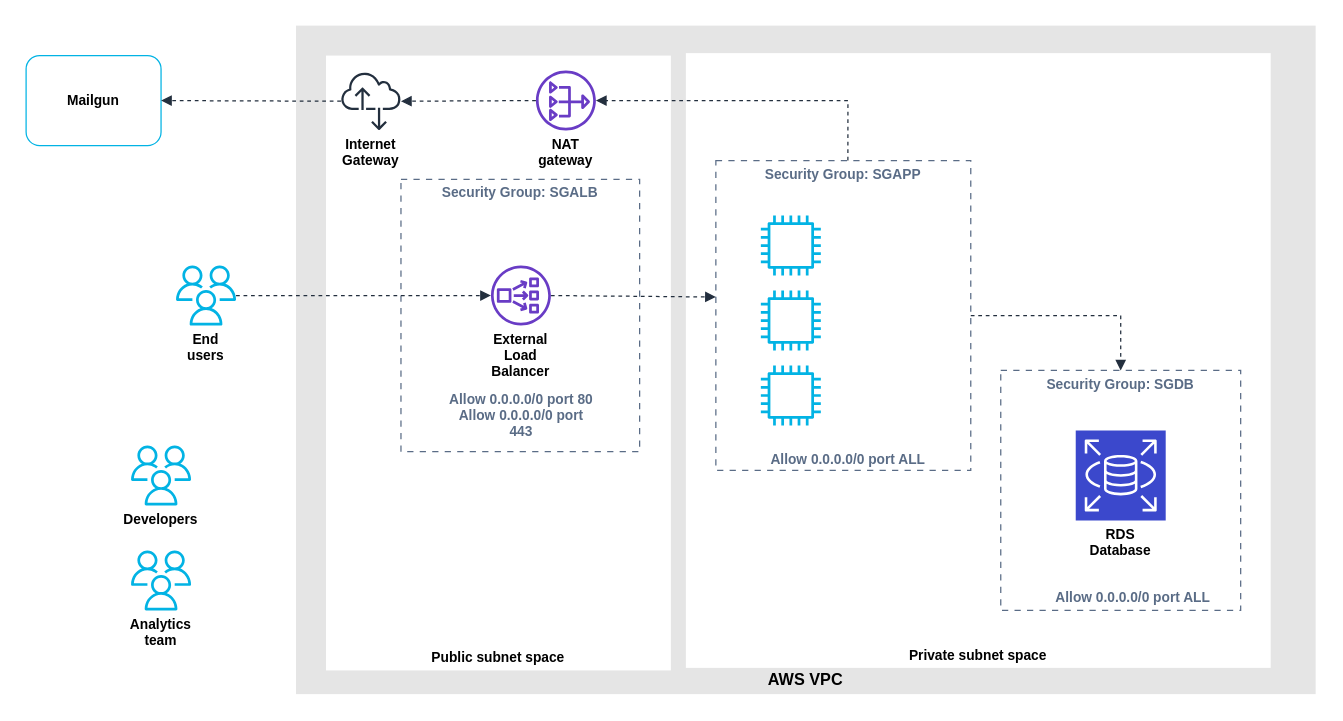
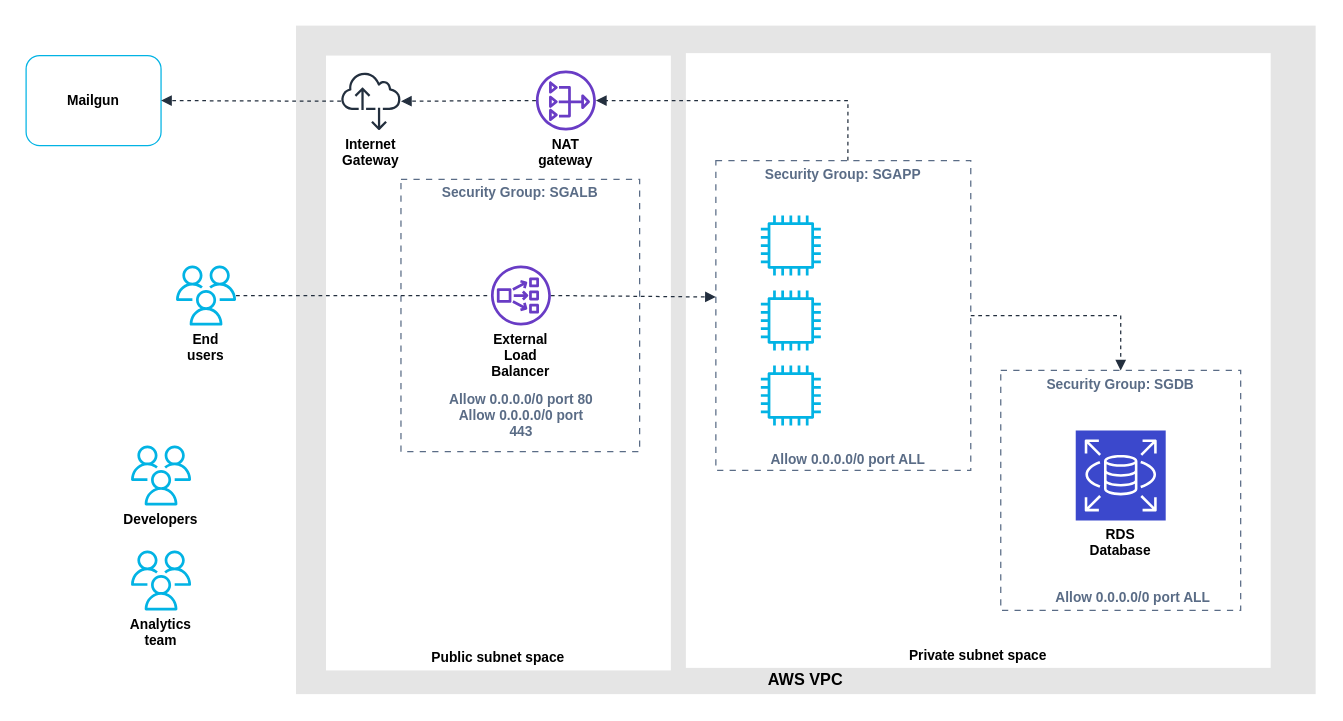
edge "End users" -> "External Load Balancer": arrowhead block -> none
